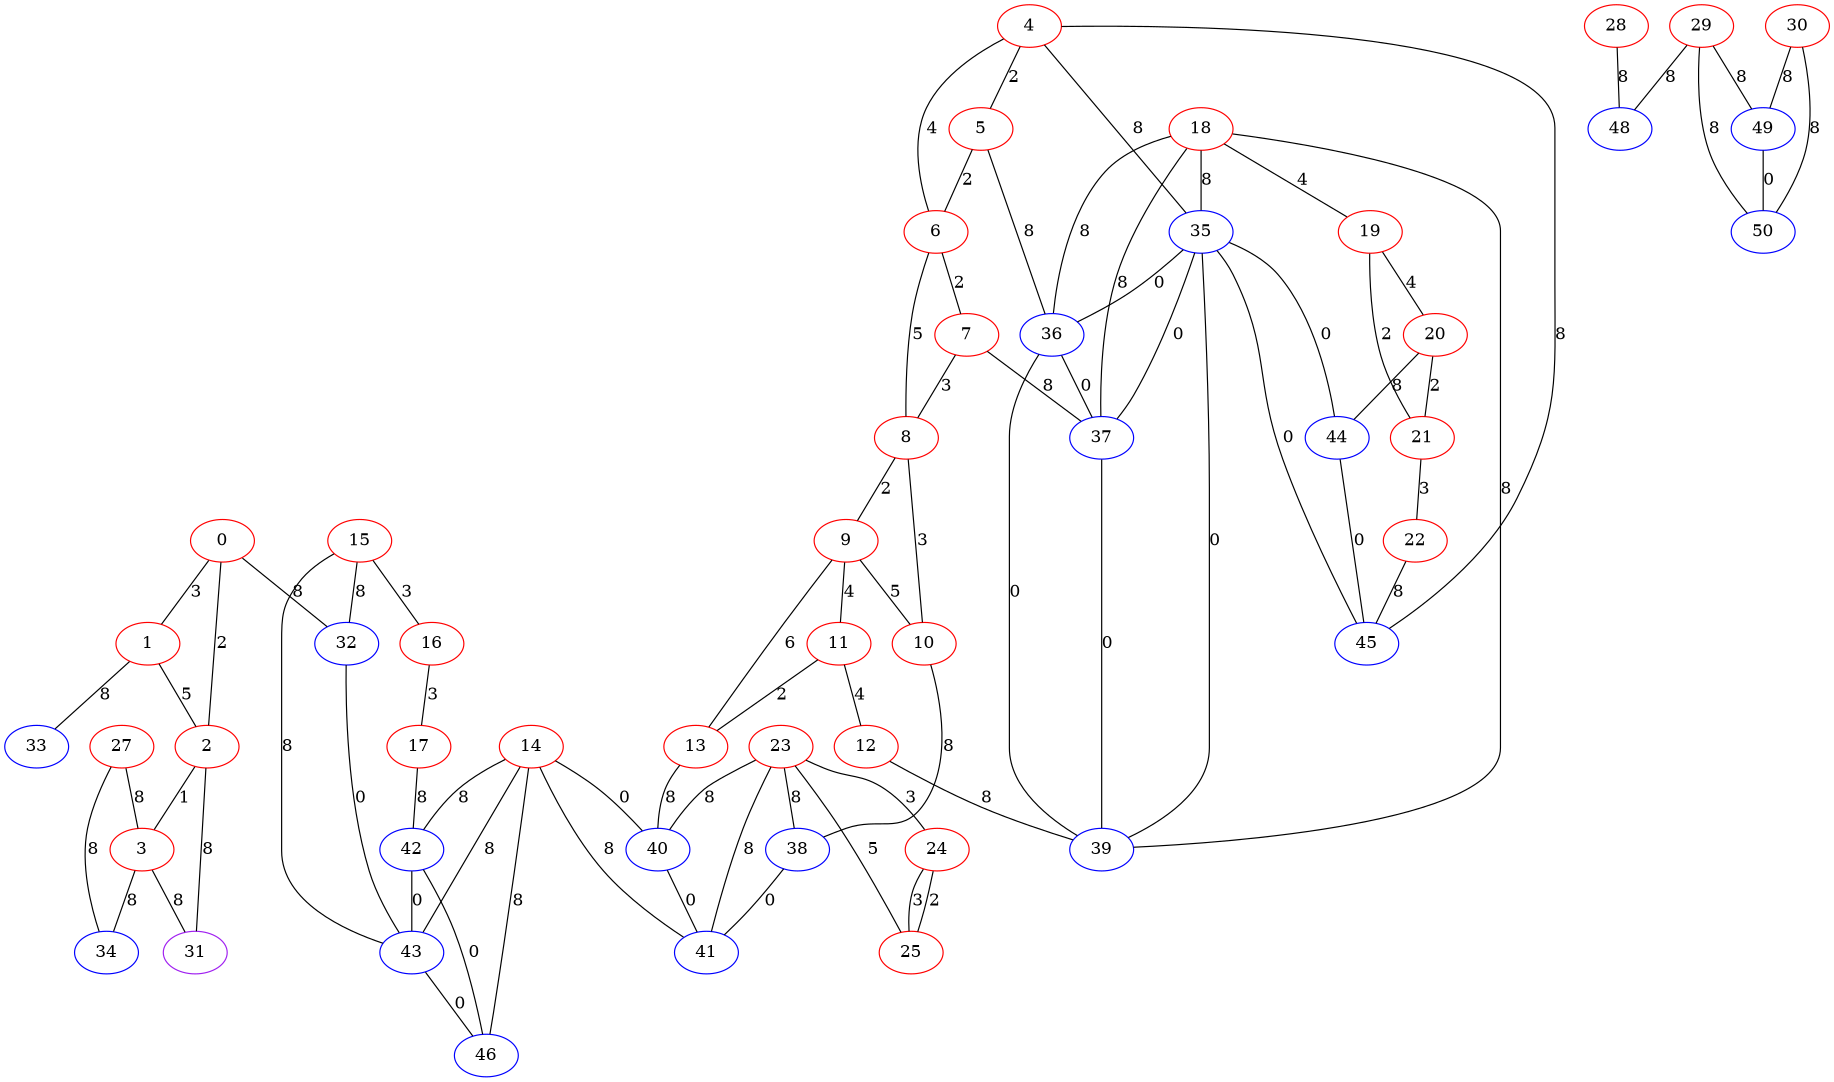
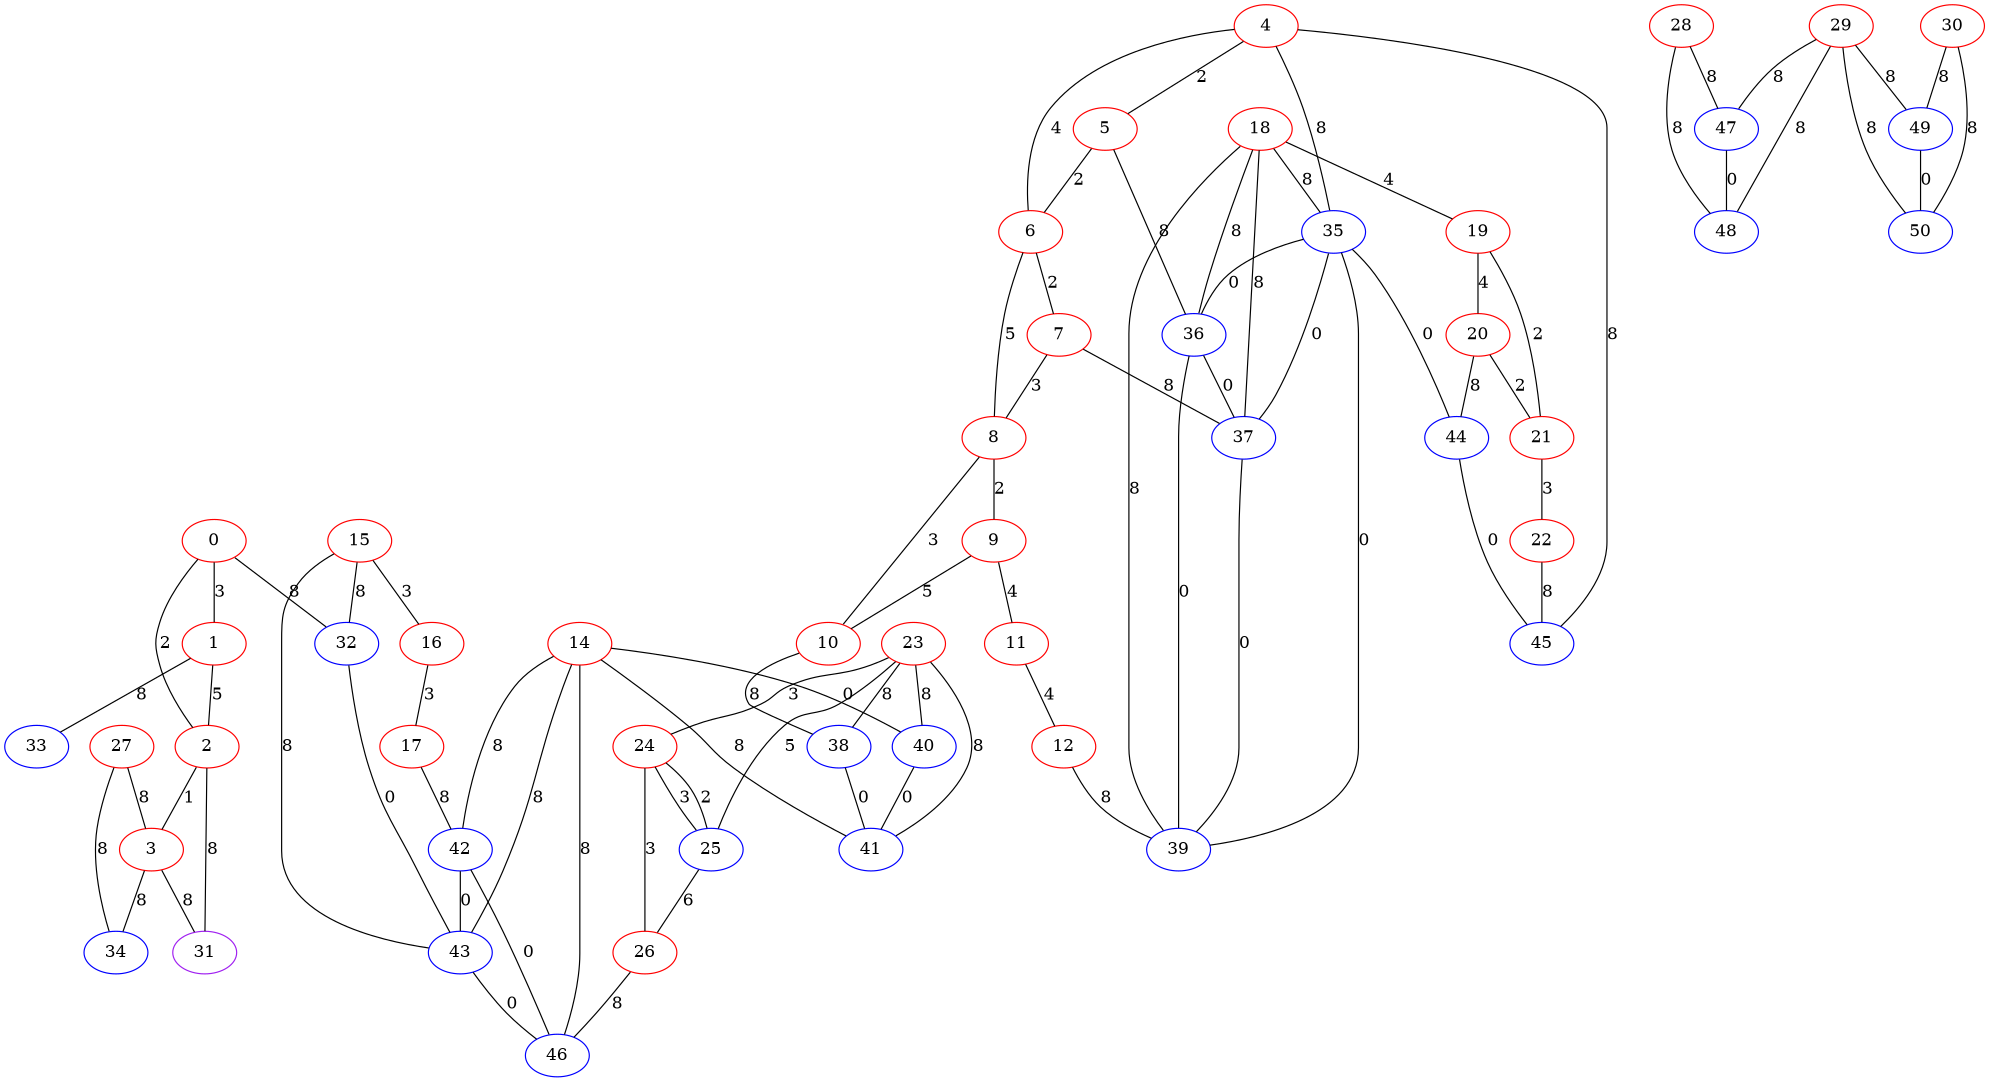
node "47": added
edge "35" -- "45": removed, label "0"
node "13": removed
node "26": added
node "25": color red -> blue
